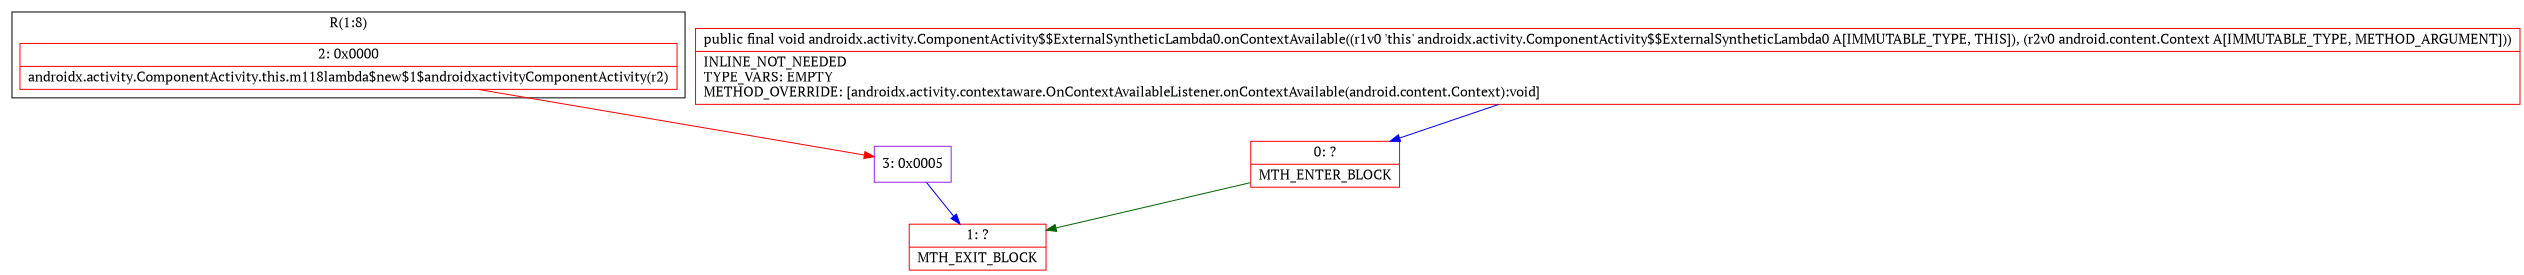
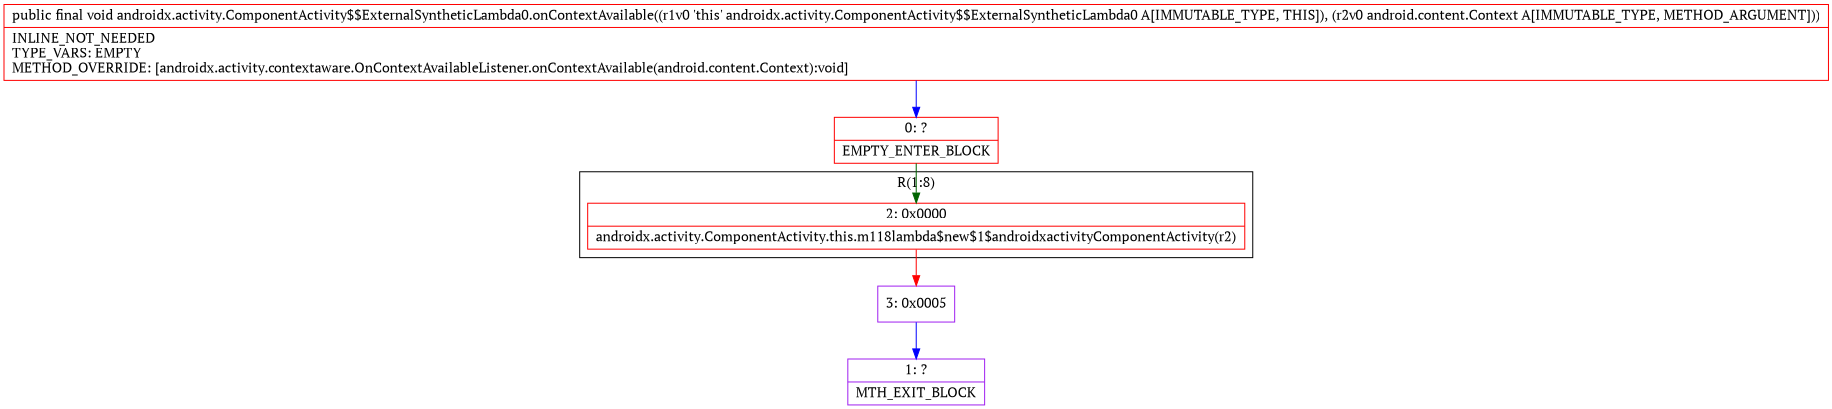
node "0: ?": text "MTH_ENTER_BLOCK" -> "EMPTY_ENTER_BLOCK"
edge "0: ?" -> "1: ?": now "0: ?" -> "2: 0x0000"
node "1: ?": color red -> purple
